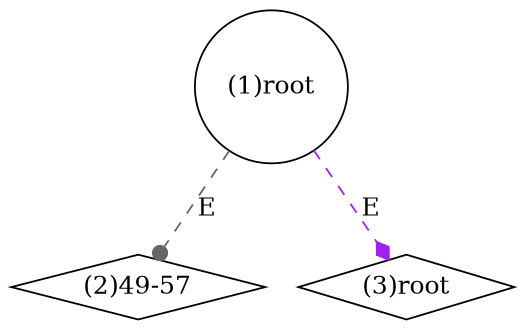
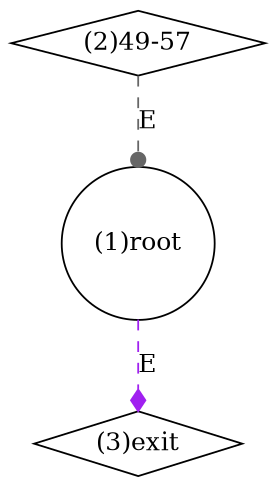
edge "(1)root" -> "(2)49-57": reversed
node "(3)root": label "(3)root" -> "(3)exit"
